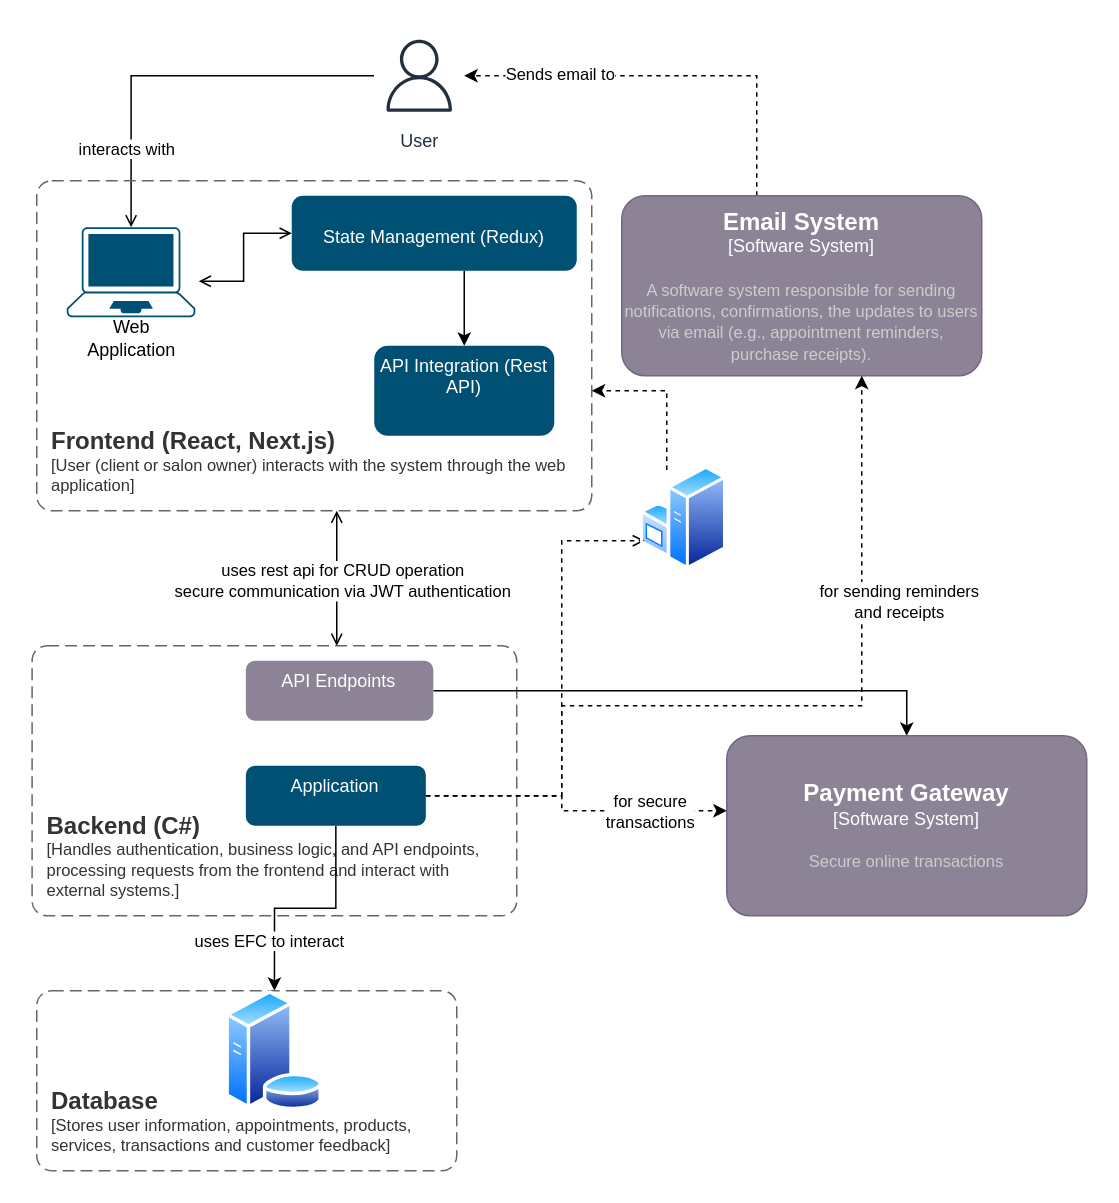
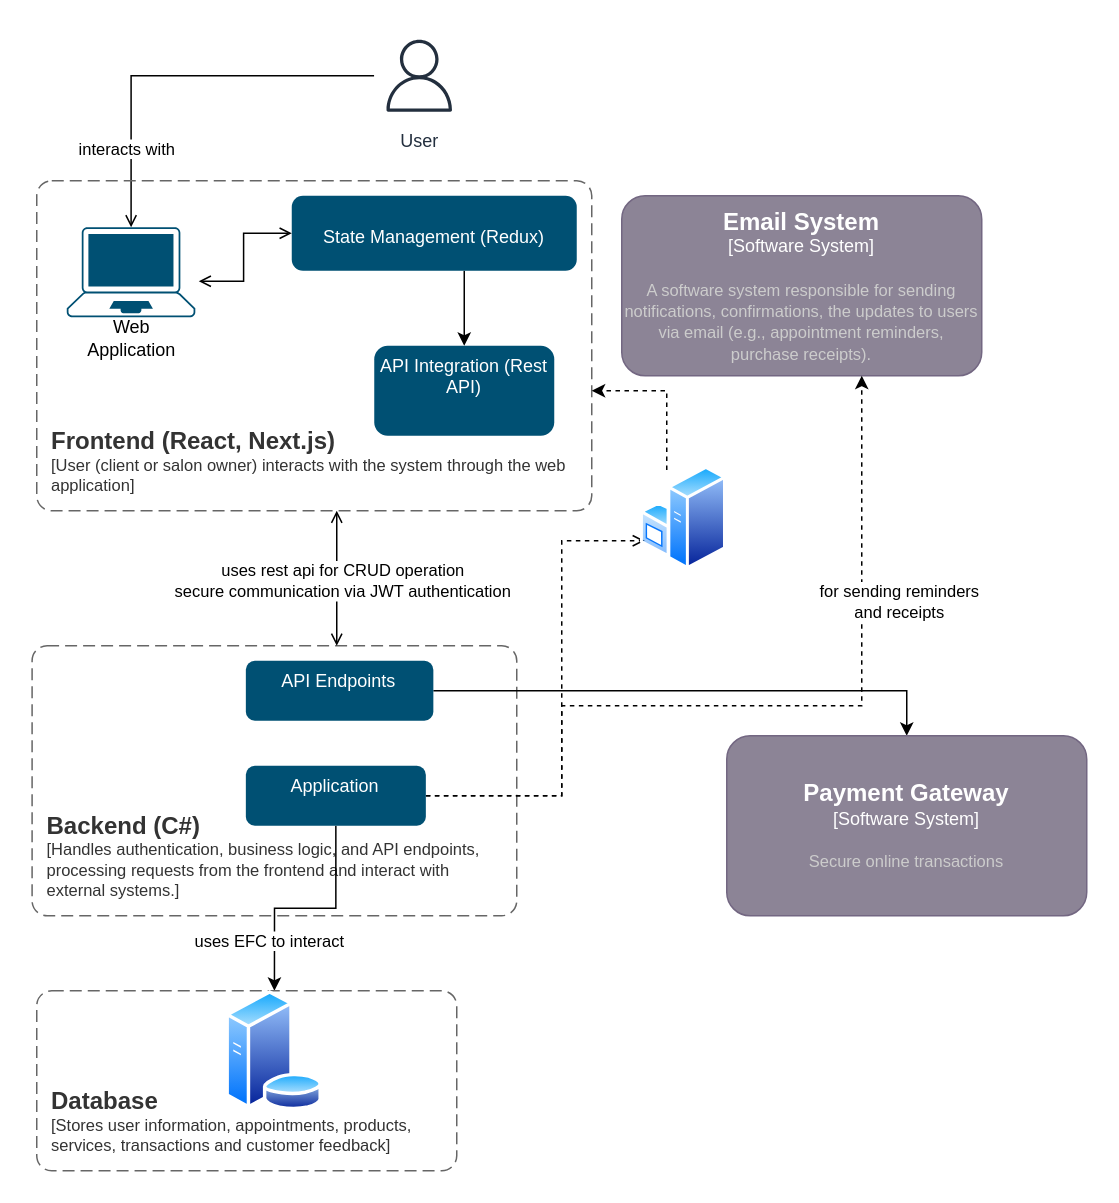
edge "Email System [Software System] A software system responsible for sending notifications, confirmations, the updates to users via email (e.g., appointment reminders, purchase receipts)." -> "User": removed, label "Sends email to"
node "API Endpoints": fillcolor #8c8496 -> #005073
edge "Application" -> "Payment Gateway [Software System] Secure online transactions": removed, label "for secure transactions"
